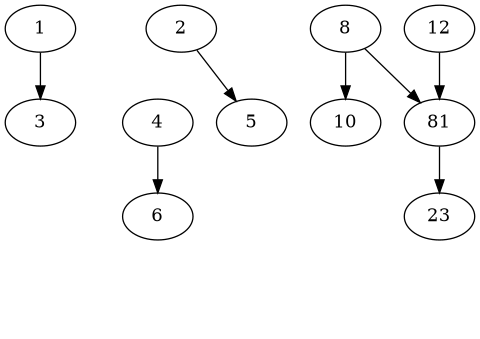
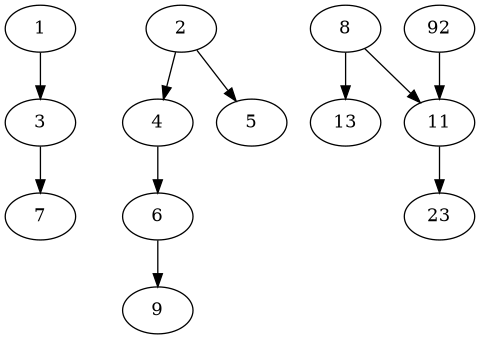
node "12": label "12" -> "92"
edge "2" -> "4": added
node "10": label "10" -> "13"
node "81": label "81" -> "11"
node "7": added
node "9": added
